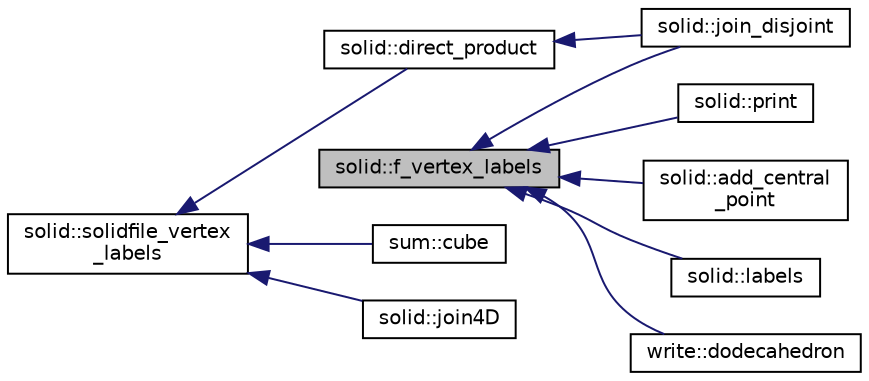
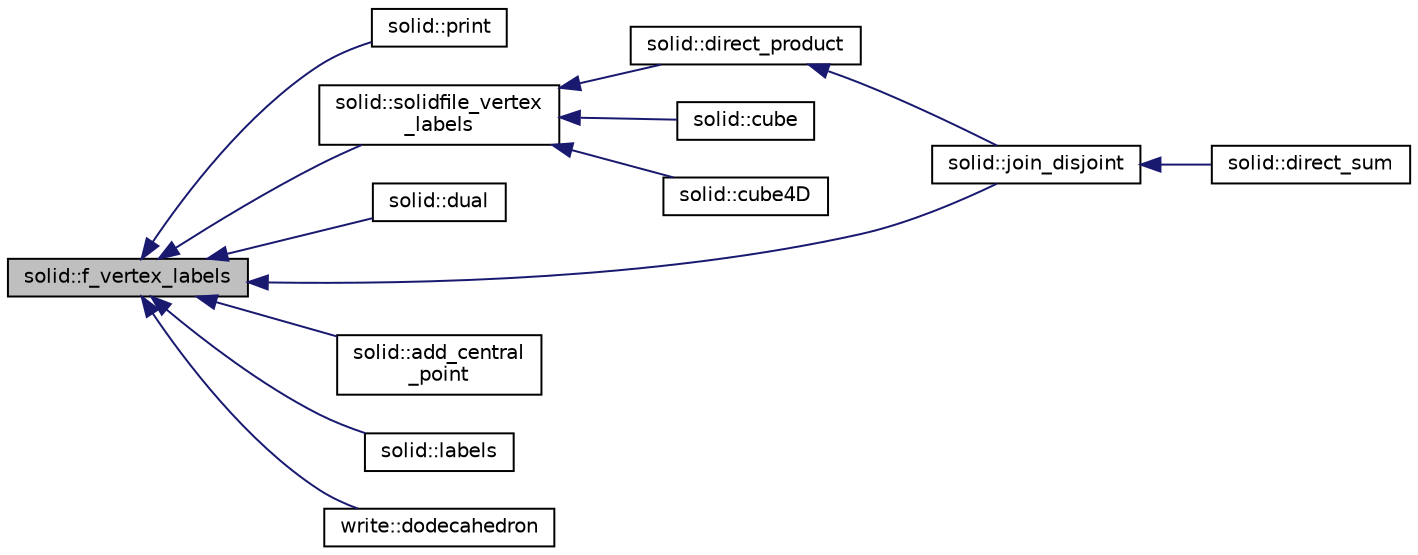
node "solid::direct_sum": added
edge "solid::solidfile_vertex _labels" -> "solid::f_vertex_labels": added
node "solid::dual": added
node "sum::cube": label "sum::cube" -> "solid::cube"
node "solid::join4D": label "solid::join4D" -> "solid::cube4D"
